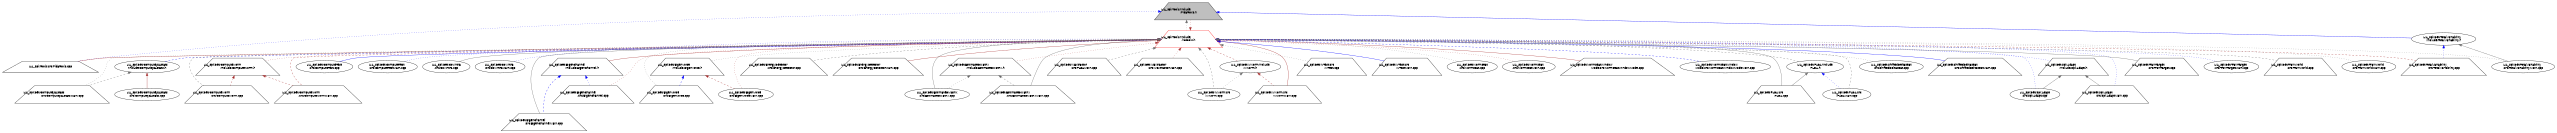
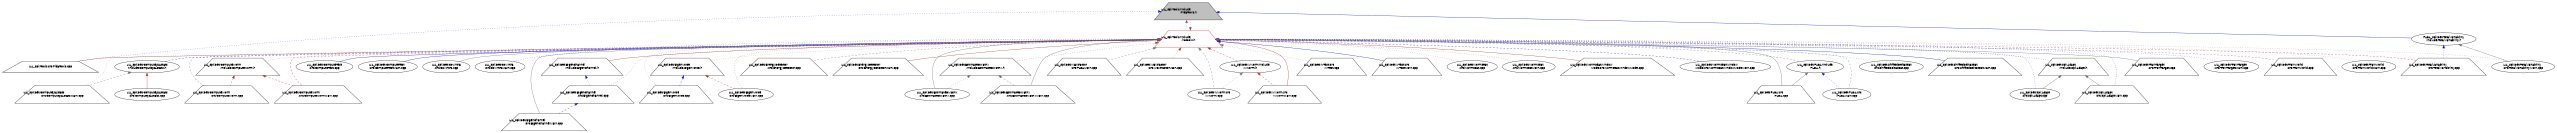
node "LIA_SpkDet/TotalVariability /include/TotalVariability.h": label "LIA_SpkDet/TotalVariability /include/TotalVariability.h" -> "PLDA_SpkDet/TotalVariability /include/TotalVariability.h"
edge "LIA_SpkDet/ComputeTest /src/ComputeTestMain.cpp" -> "LIA_SpkTools/include /liatools.h": style dotted -> solid
edge "LIA_SpkDet/EigenChannel /src/EigenChannelMain.cpp" -> "LIA_SpkDet/EigenChannel /include/EigenChannel.h": now "LIA_SpkDet/EigenChannel /src/EigenChannelMain.cpp" -> "LIA_SpkDet/EigenChannel /src/EigenChannel.cpp"
